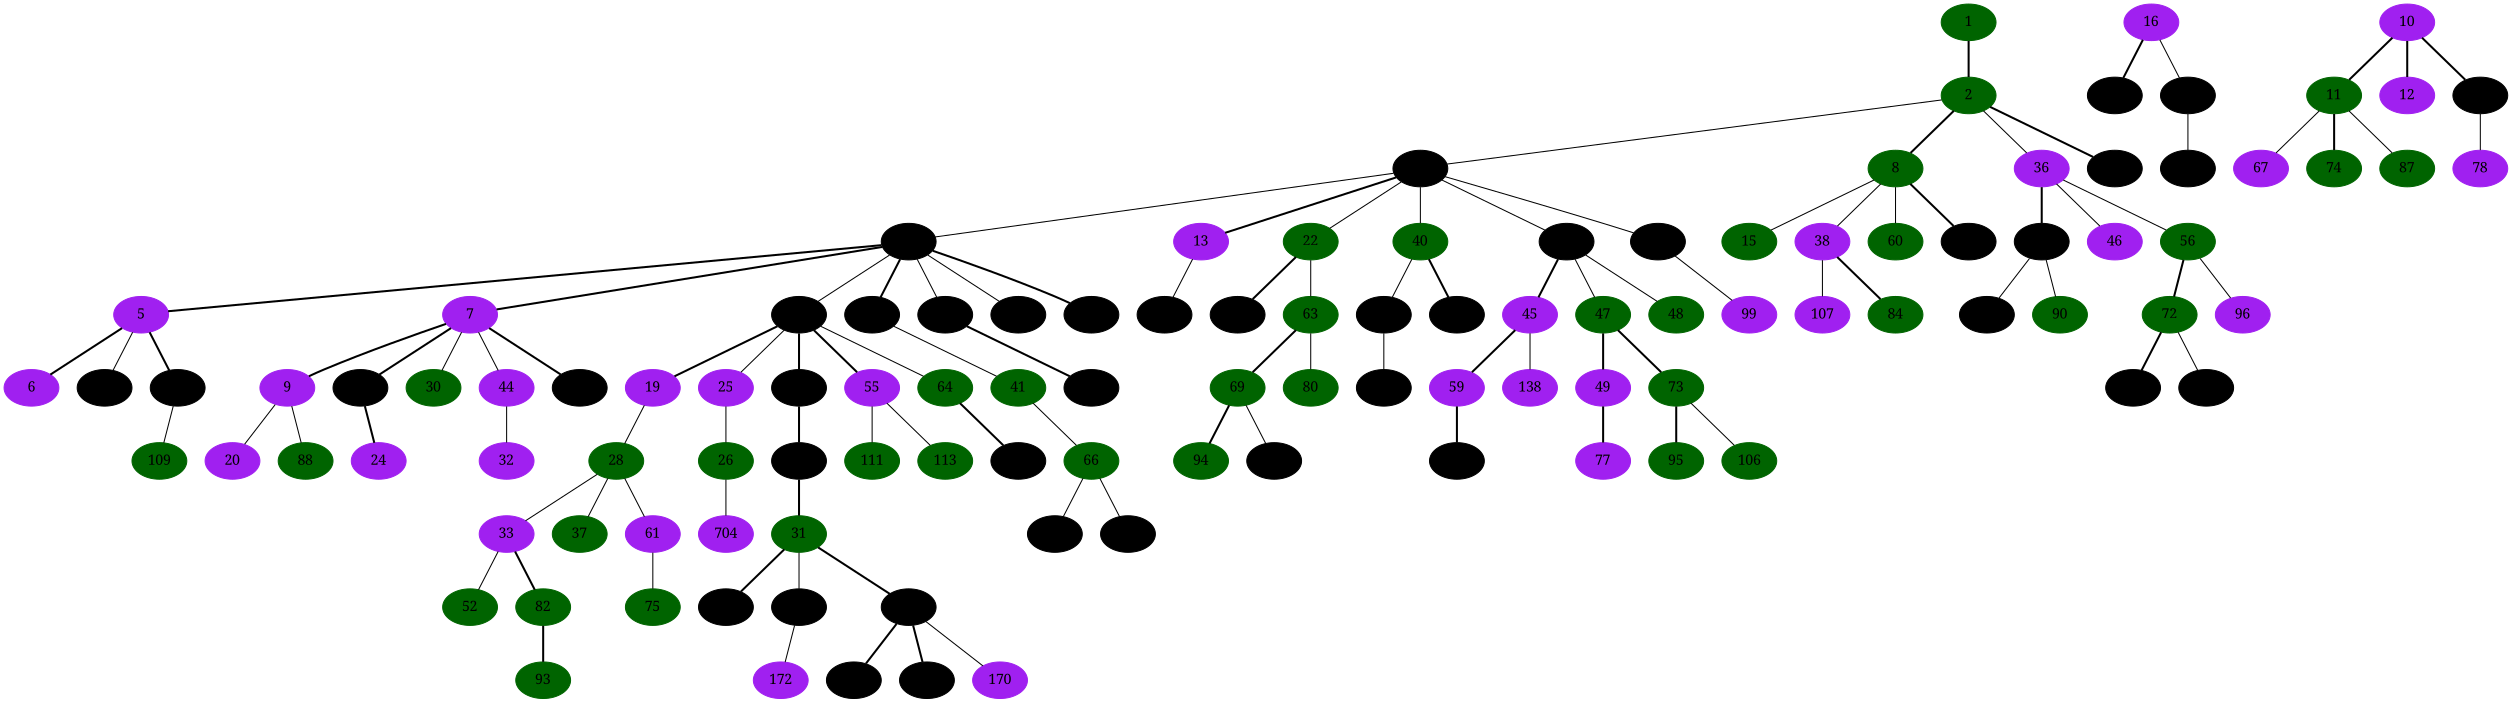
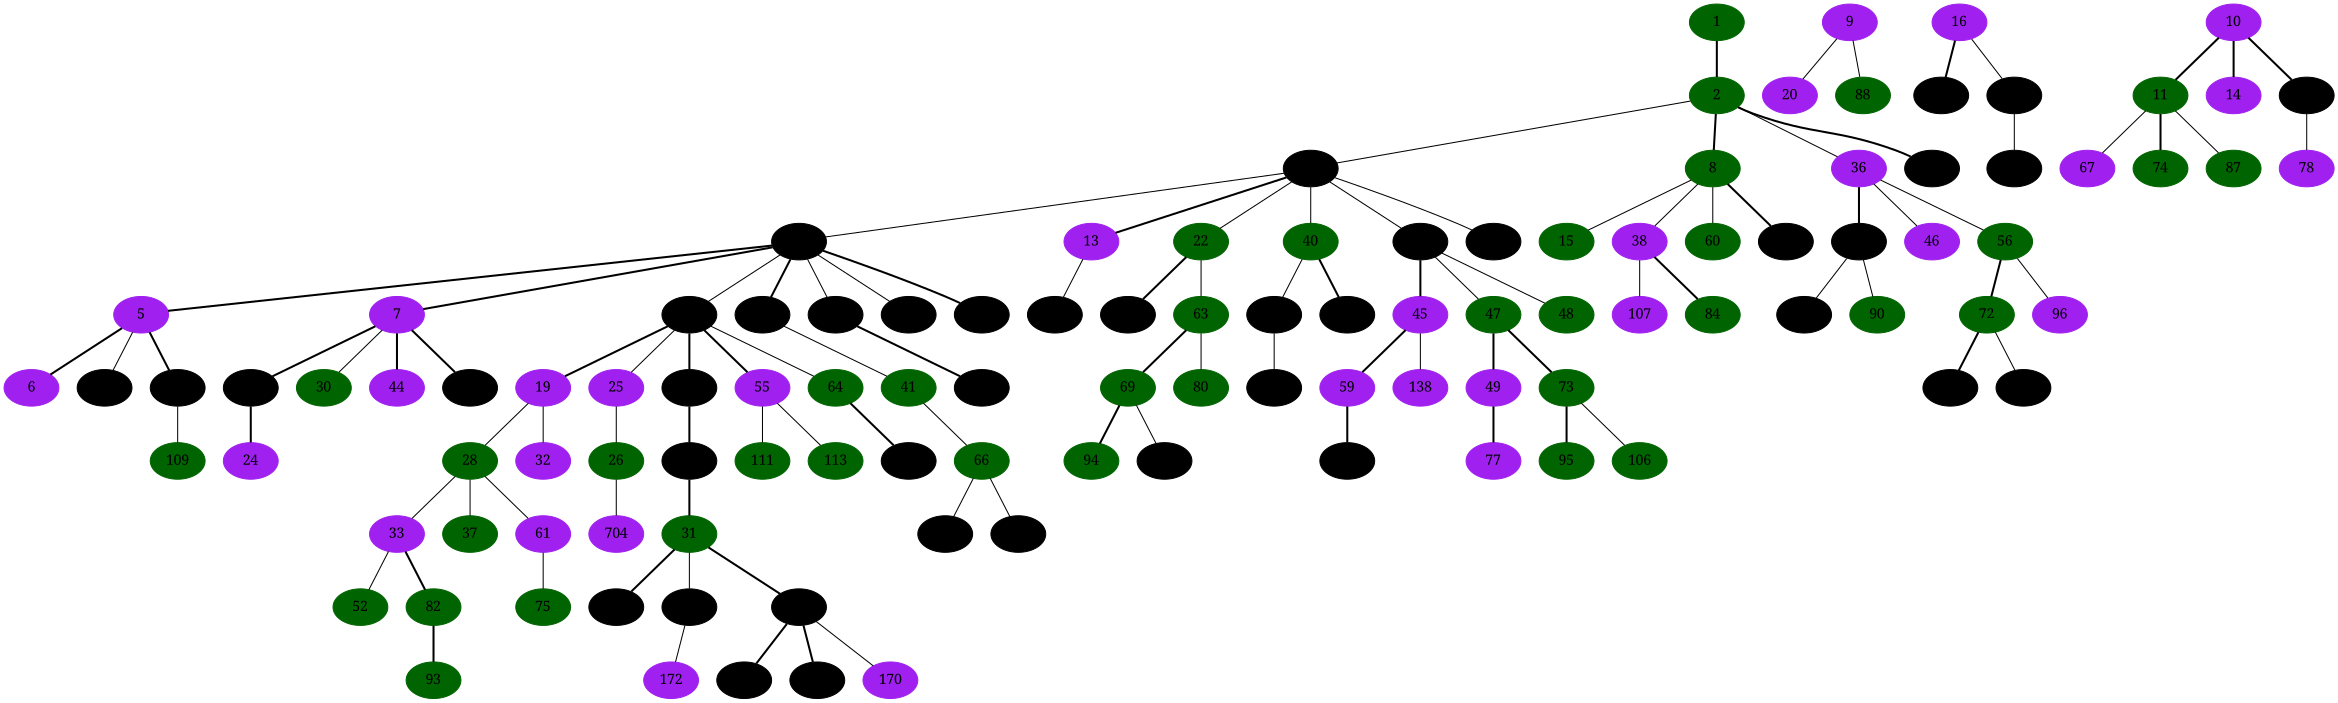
node "12": label "12" -> "14"
node "99": removed
edge "7" -- "9": removed
edge "7" -- "44": style solid -> bold
edge "44" -- "32": now "19" -- "32"
